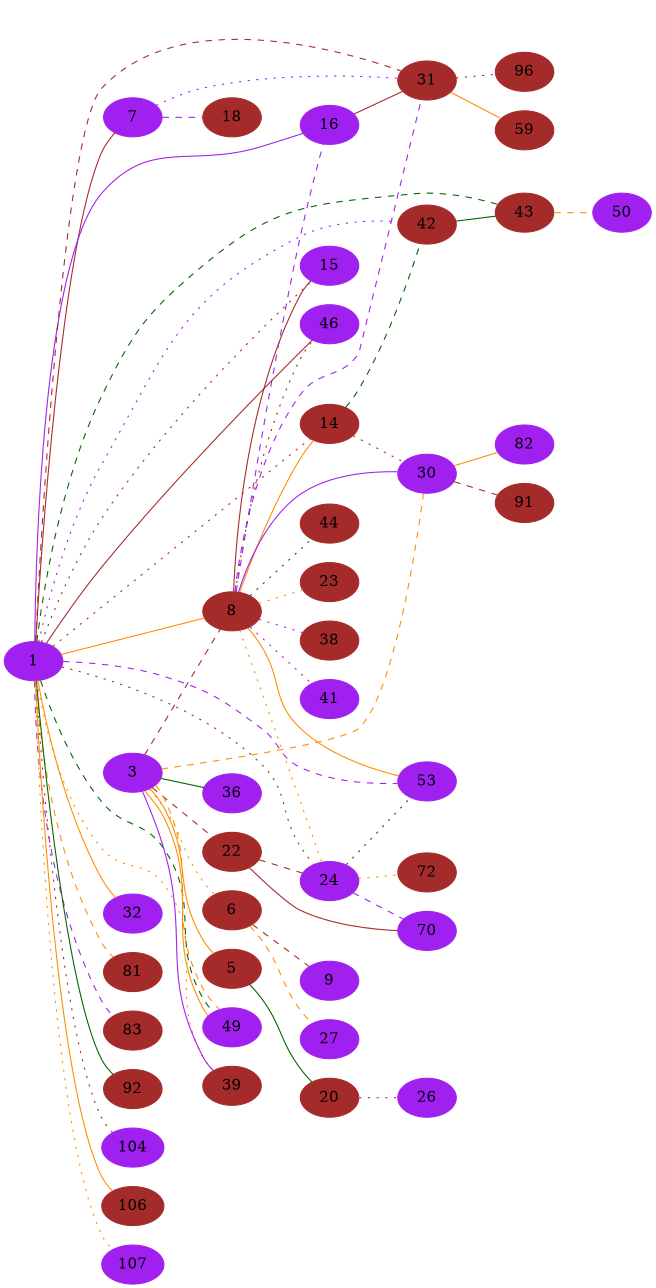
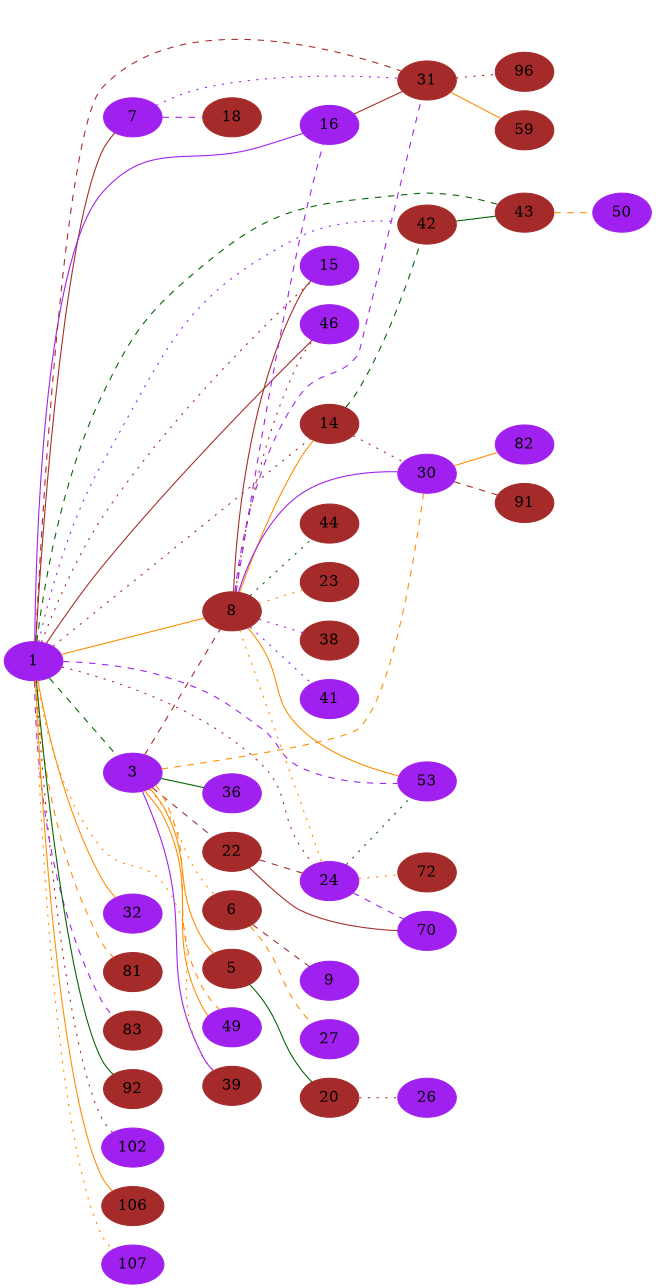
edge "1" -- "49": now "1" -- "3"
node "104": label "104" -> "102"
